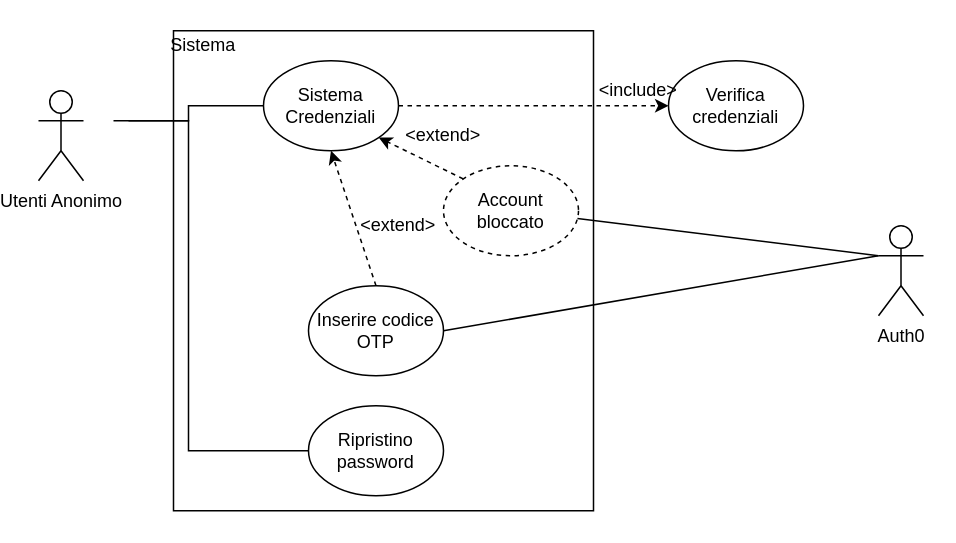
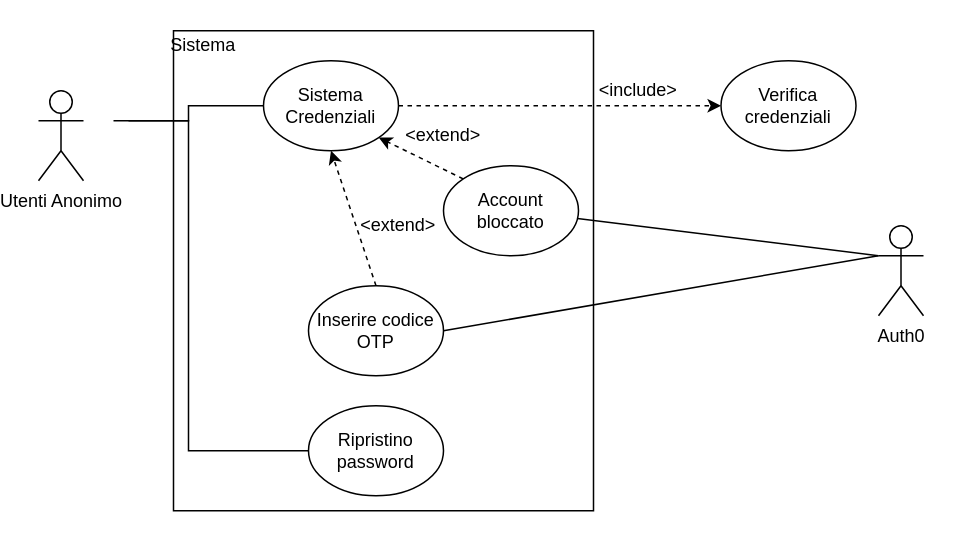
node "Verifica credenziali": moved (736, 106) -> (788, 106)
node "Account bloccato": style dashed -> solid
